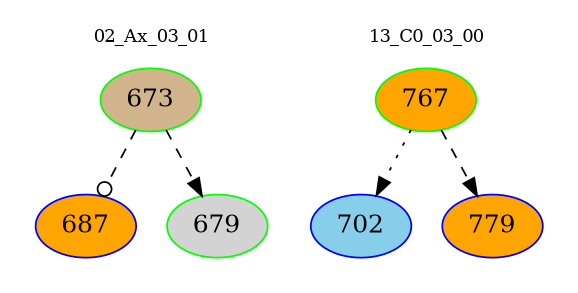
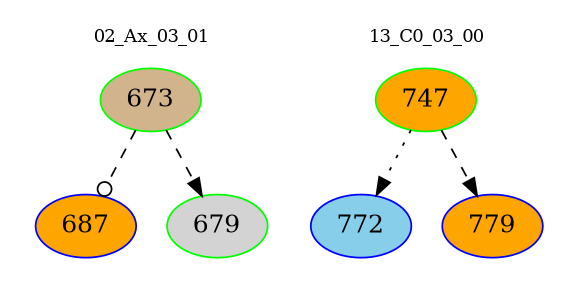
node "767": label "767" -> "747"
node "702": label "702" -> "772"
